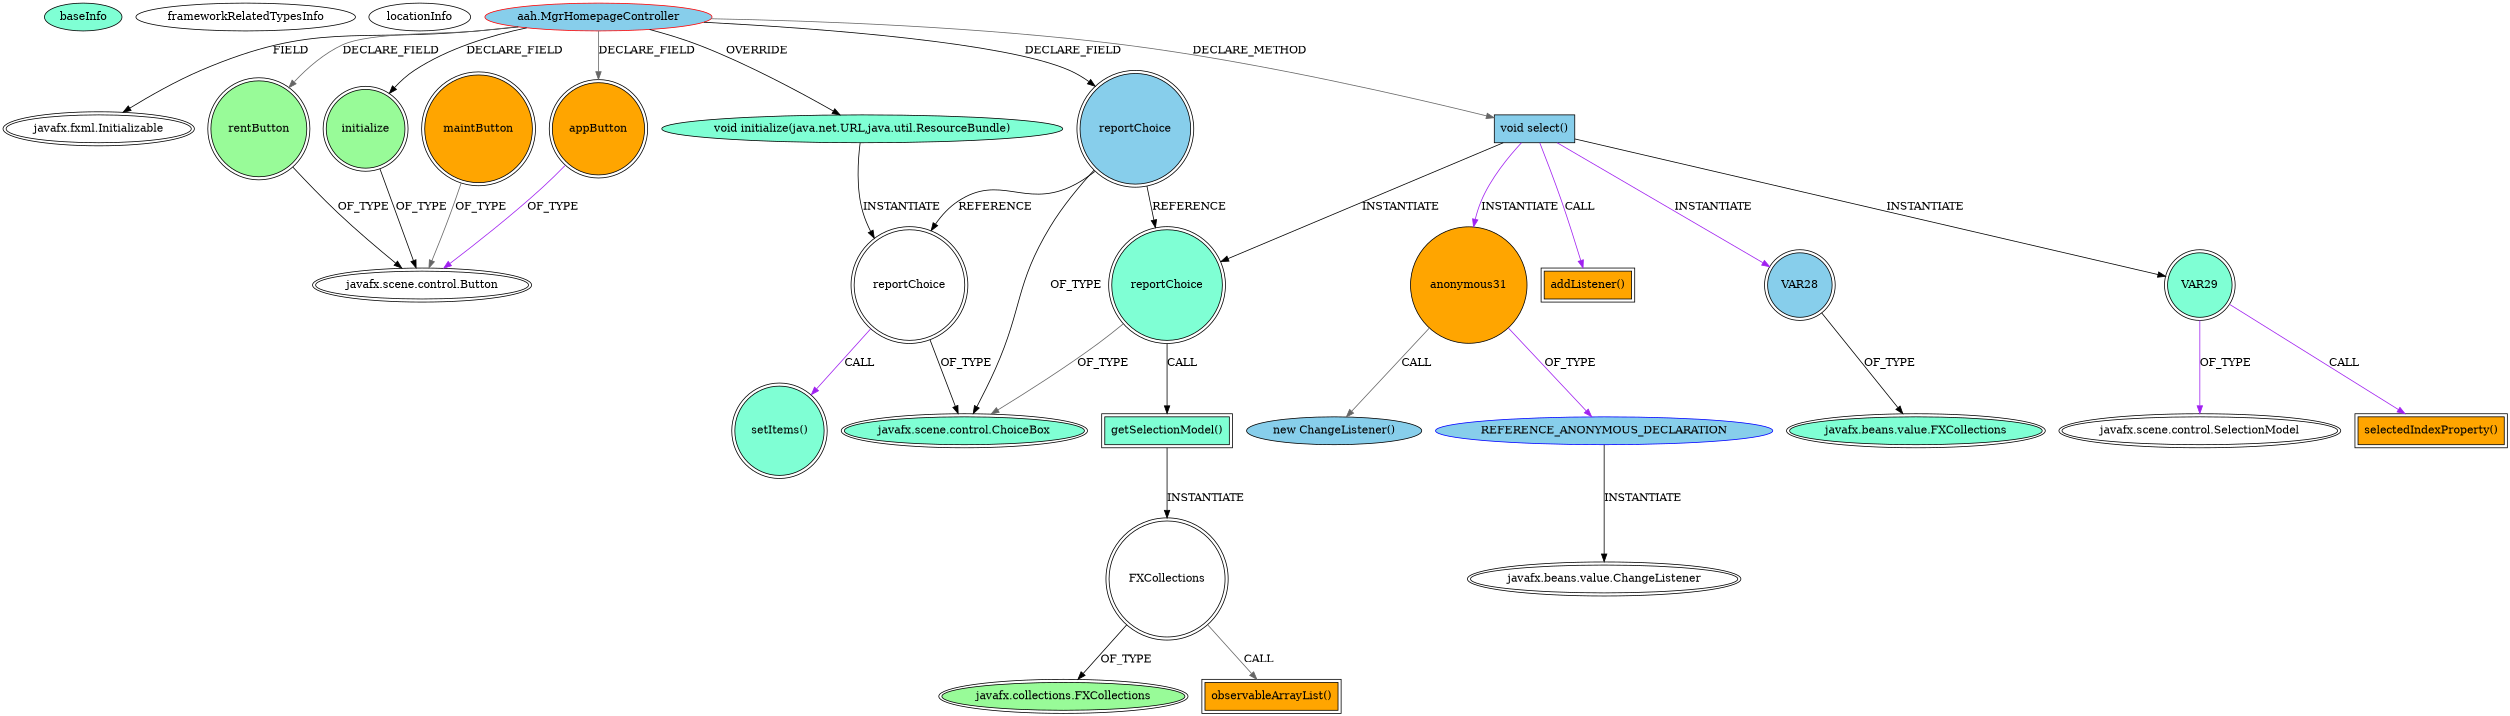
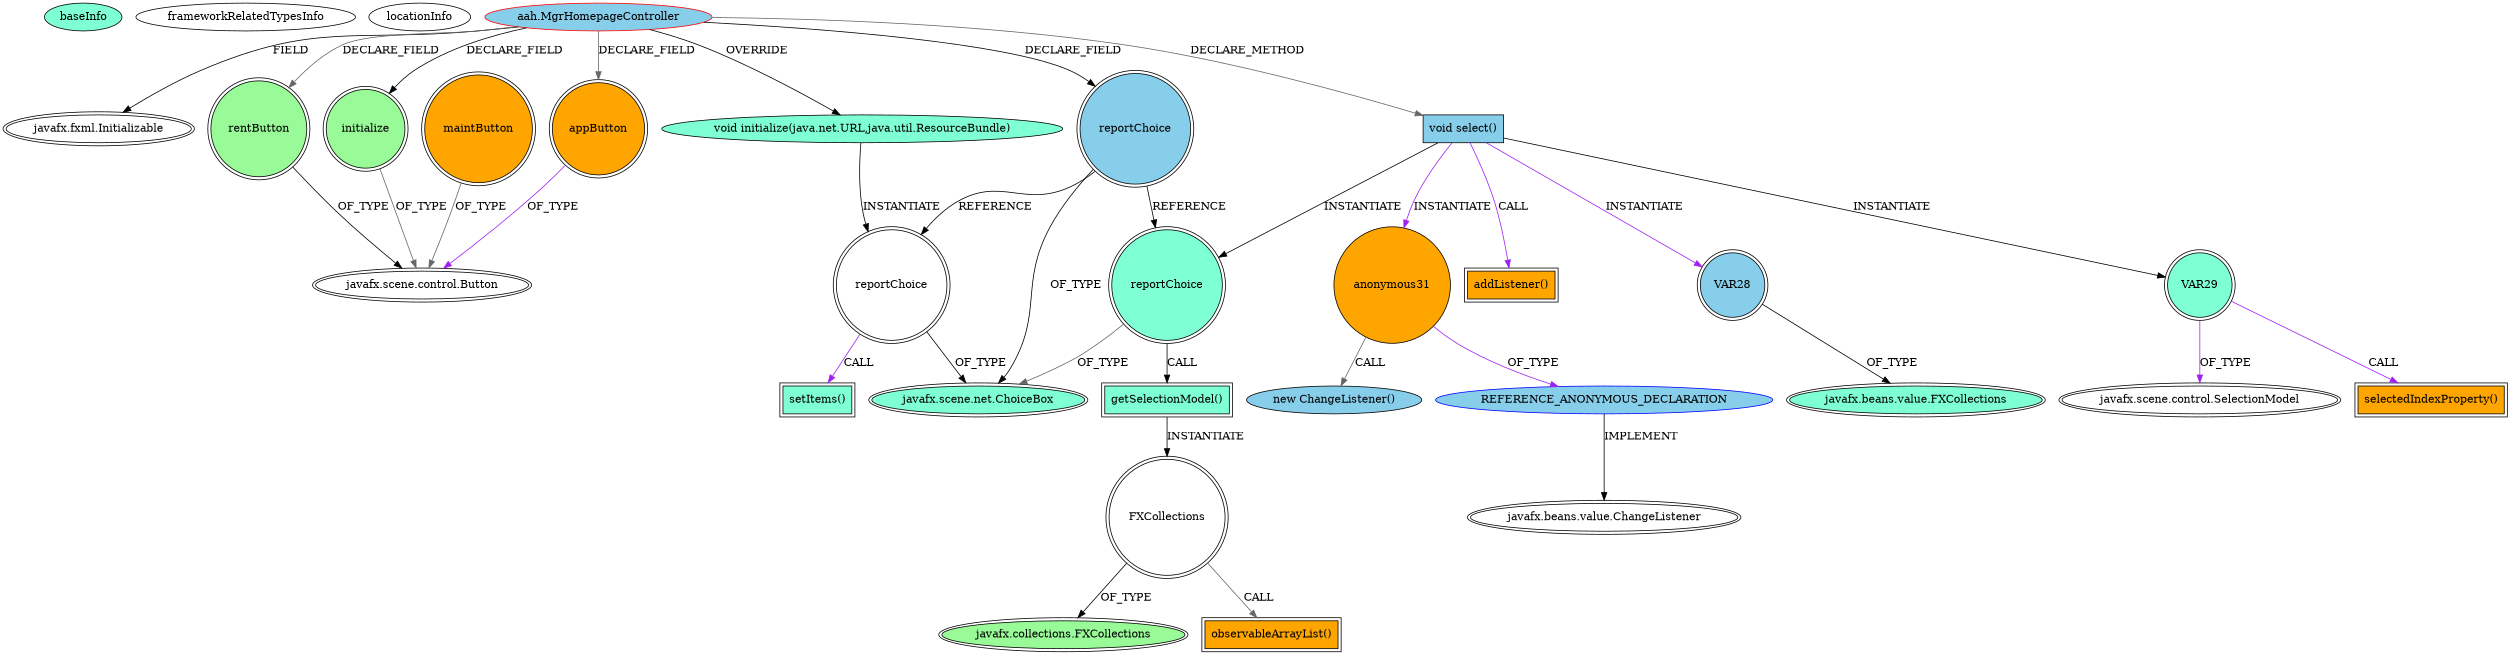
edge "initialize" -> "javafx.scene.control.Button": color black -> gray40
node "setItems()": shape circle -> box
node "javafx.scene.control.ChoiceBox": label "javafx.scene.control.ChoiceBox" -> "javafx.scene.net.ChoiceBox"
edge "REFERENCE_ANONYMOUS_DECLARATION" -> "javafx.beans.value.ChangeListener": label "INSTANTIATE" -> "IMPLEMENT"
